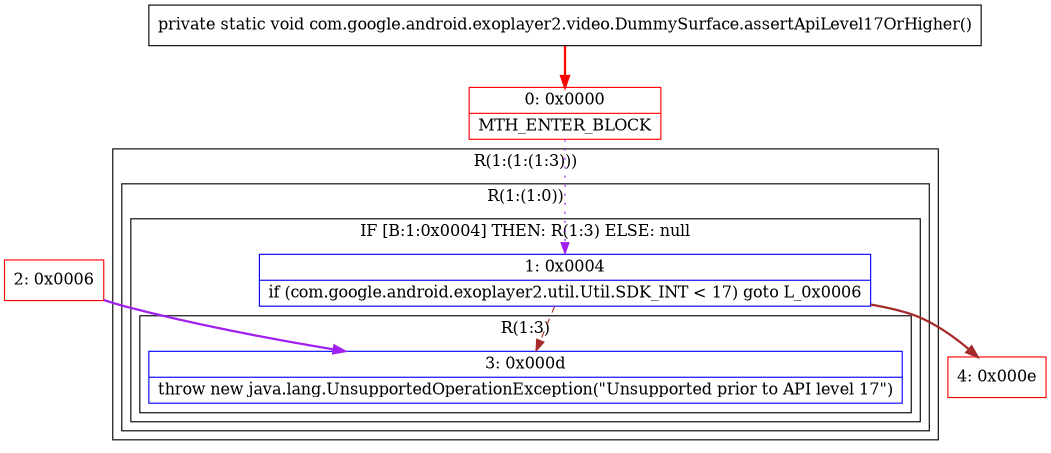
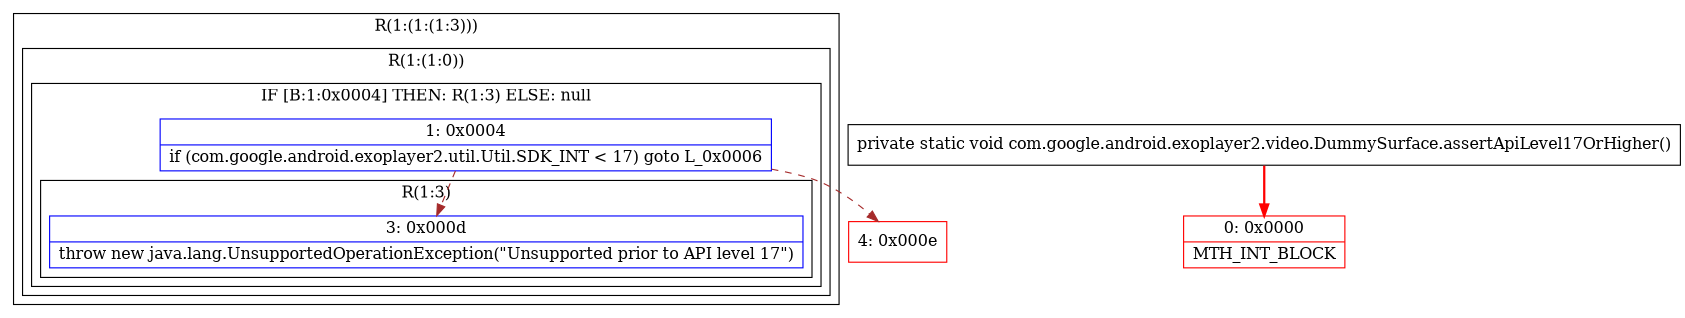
node "0: 0x0000": text "MTH_ENTER_BLOCK" -> "MTH_INT_BLOCK"
edge "0: 0x0000" -> "1: 0x0004": removed
node "2: 0x0006": removed
edge "1: 0x0004" -> "4: 0x000e": style bold -> dashed
